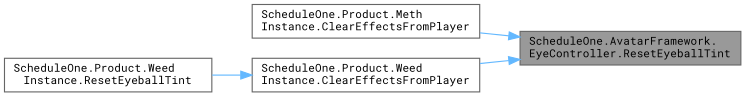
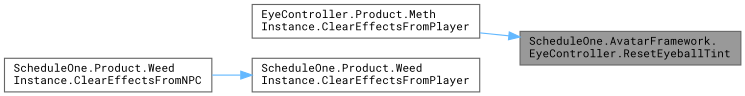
node "ScheduleOne.Product.Meth Instance.ClearEffectsFromPlayer": label "ScheduleOne.Product.Meth Instance.ClearEffectsFromPlayer" -> "EyeController.Product.Meth Instance.ClearEffectsFromPlayer"
edge "ScheduleOne.Product.Weed Instance.ClearEffectsFromPlayer" -> "ScheduleOne.AvatarFramework. EyeController.ResetEyeballTint": removed
node "ScheduleOne.Product.Weed Instance.ResetEyeballTint": label "ScheduleOne.Product.Weed Instance.ResetEyeballTint" -> "ScheduleOne.Product.Weed Instance.ClearEffectsFromNPC"
